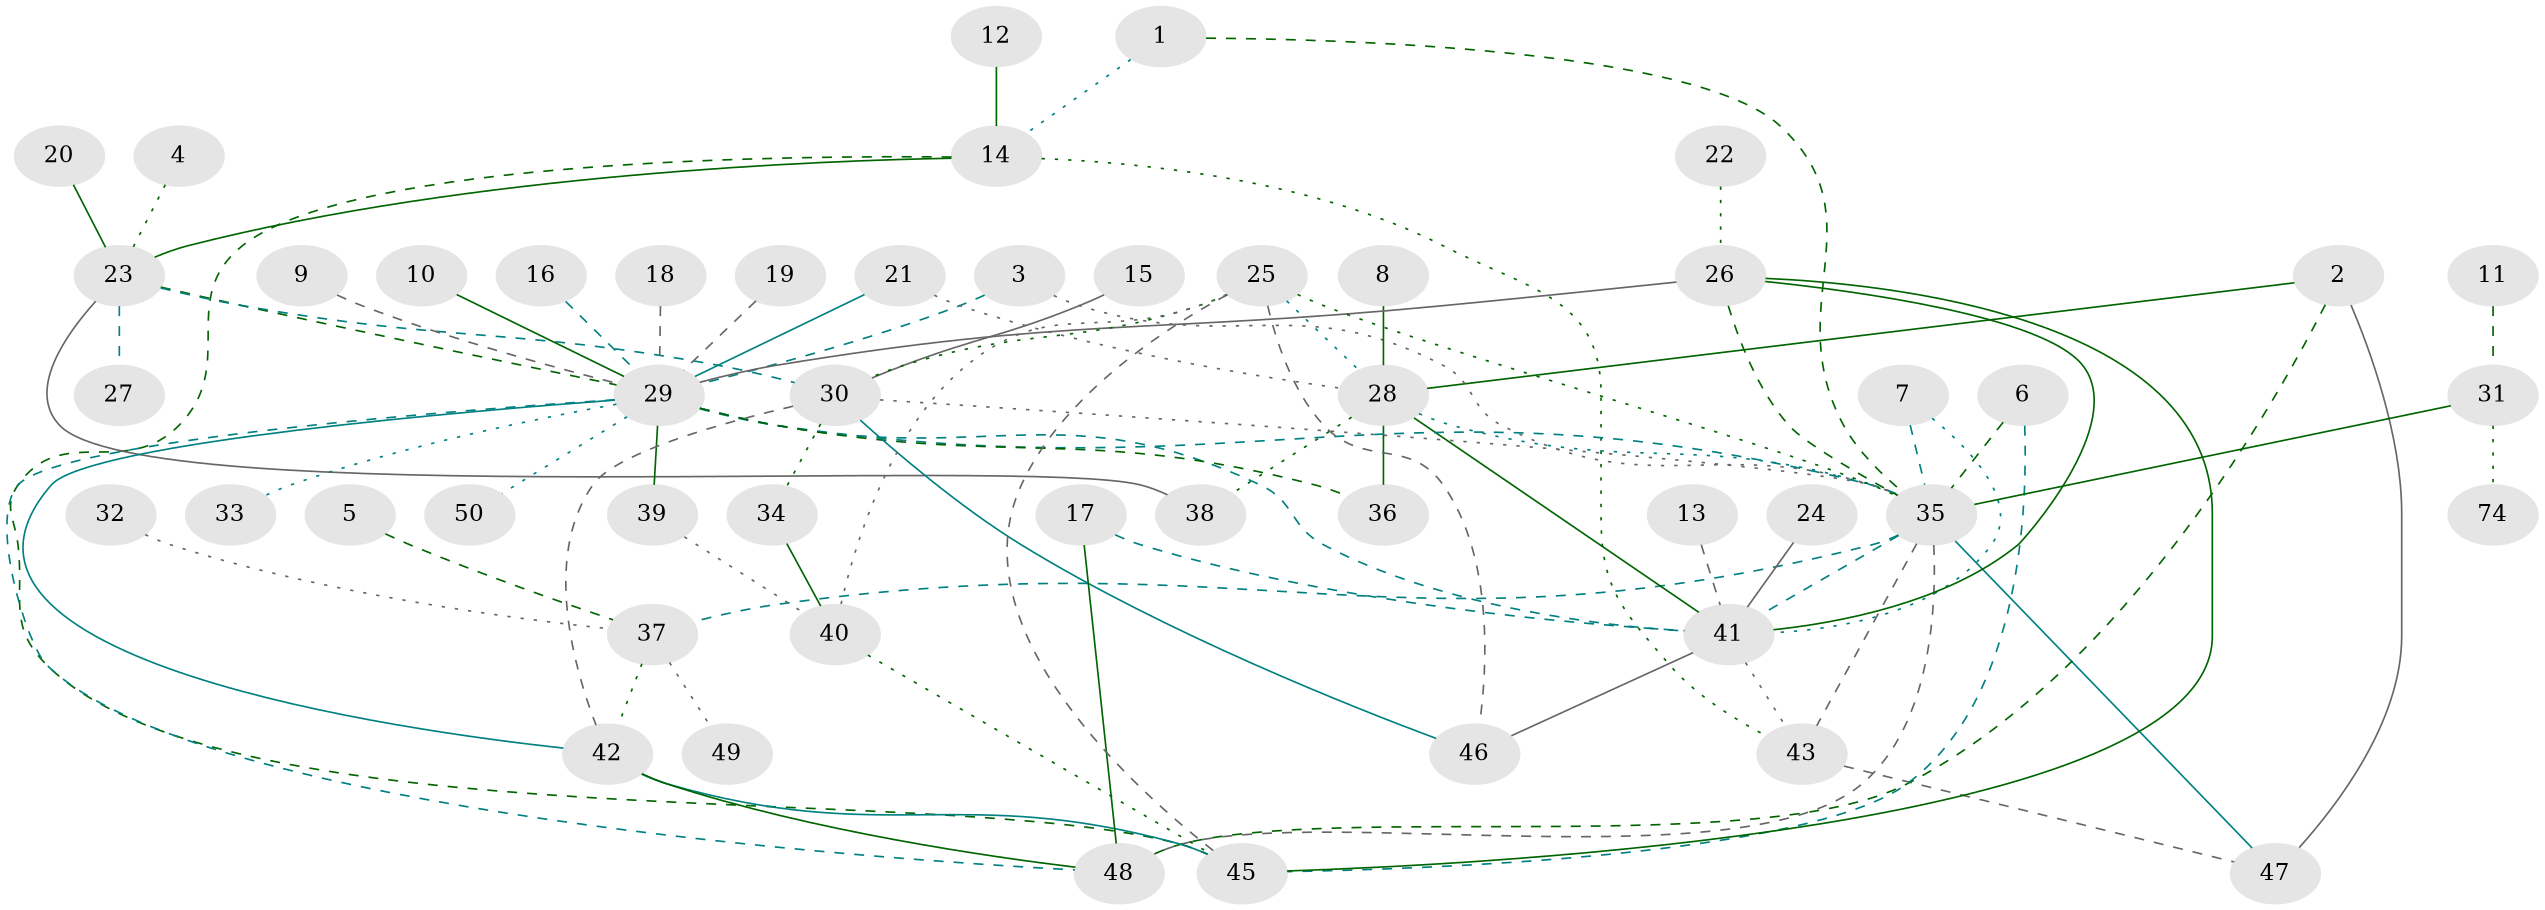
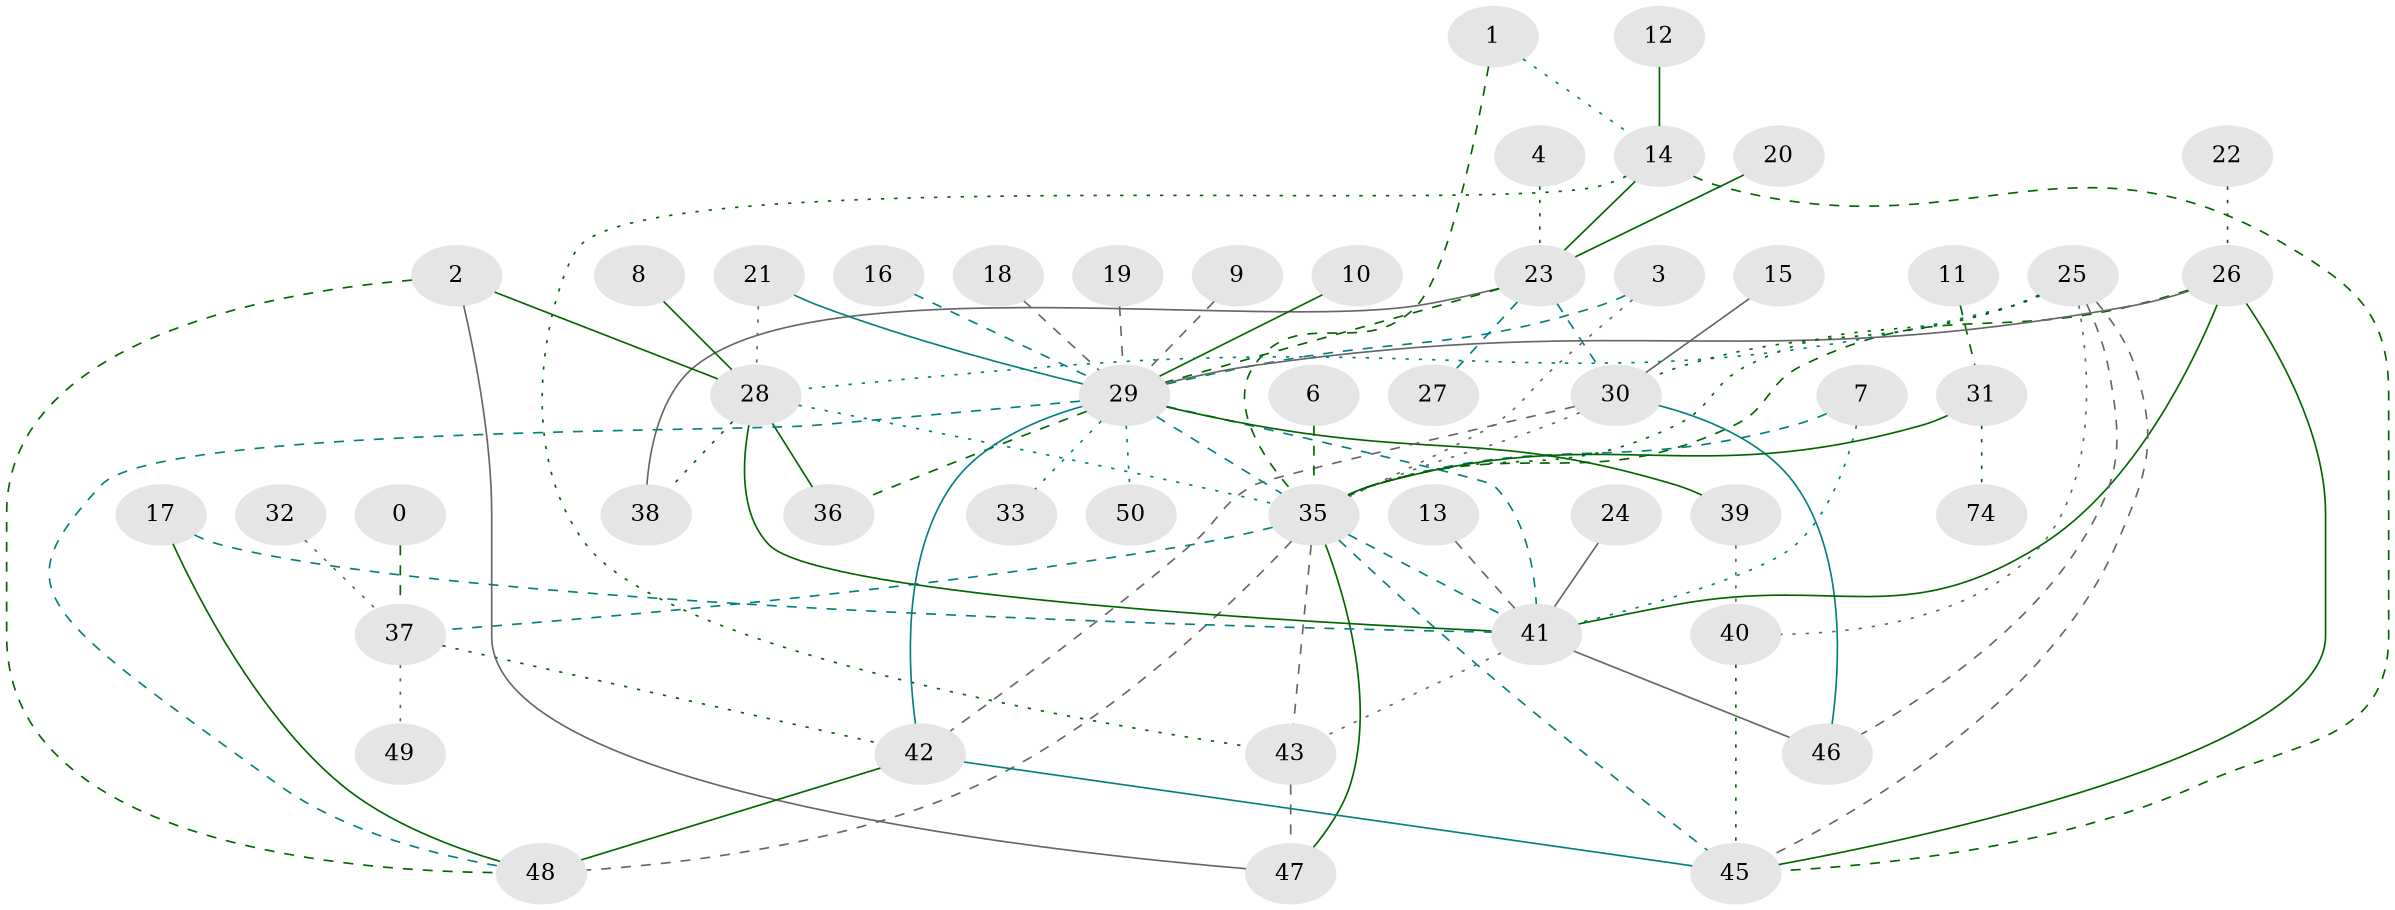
node "5": label "5" -> "0"
node "34": removed
edge "35" -- "47": color teal -> darkgreen
edge "6" -- "45": now "35" -- "45"
